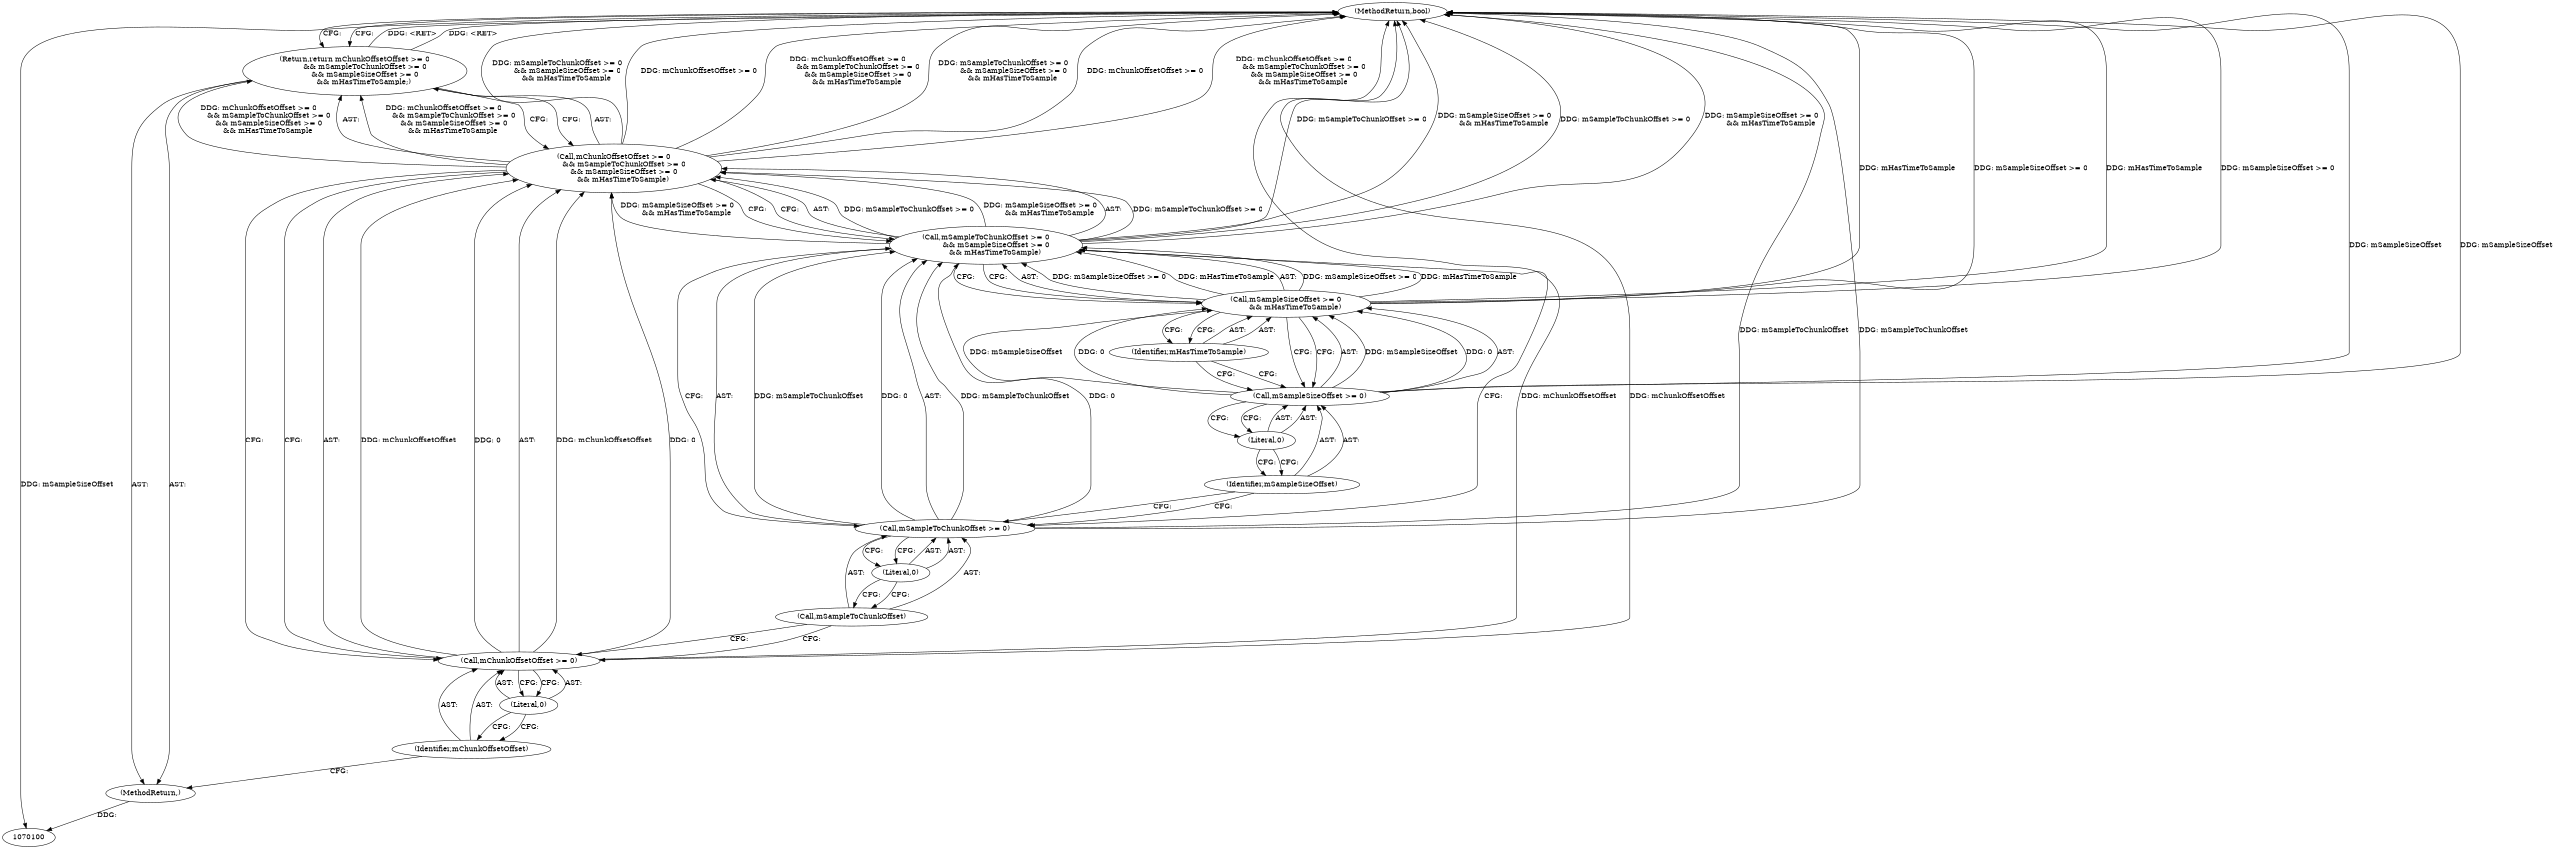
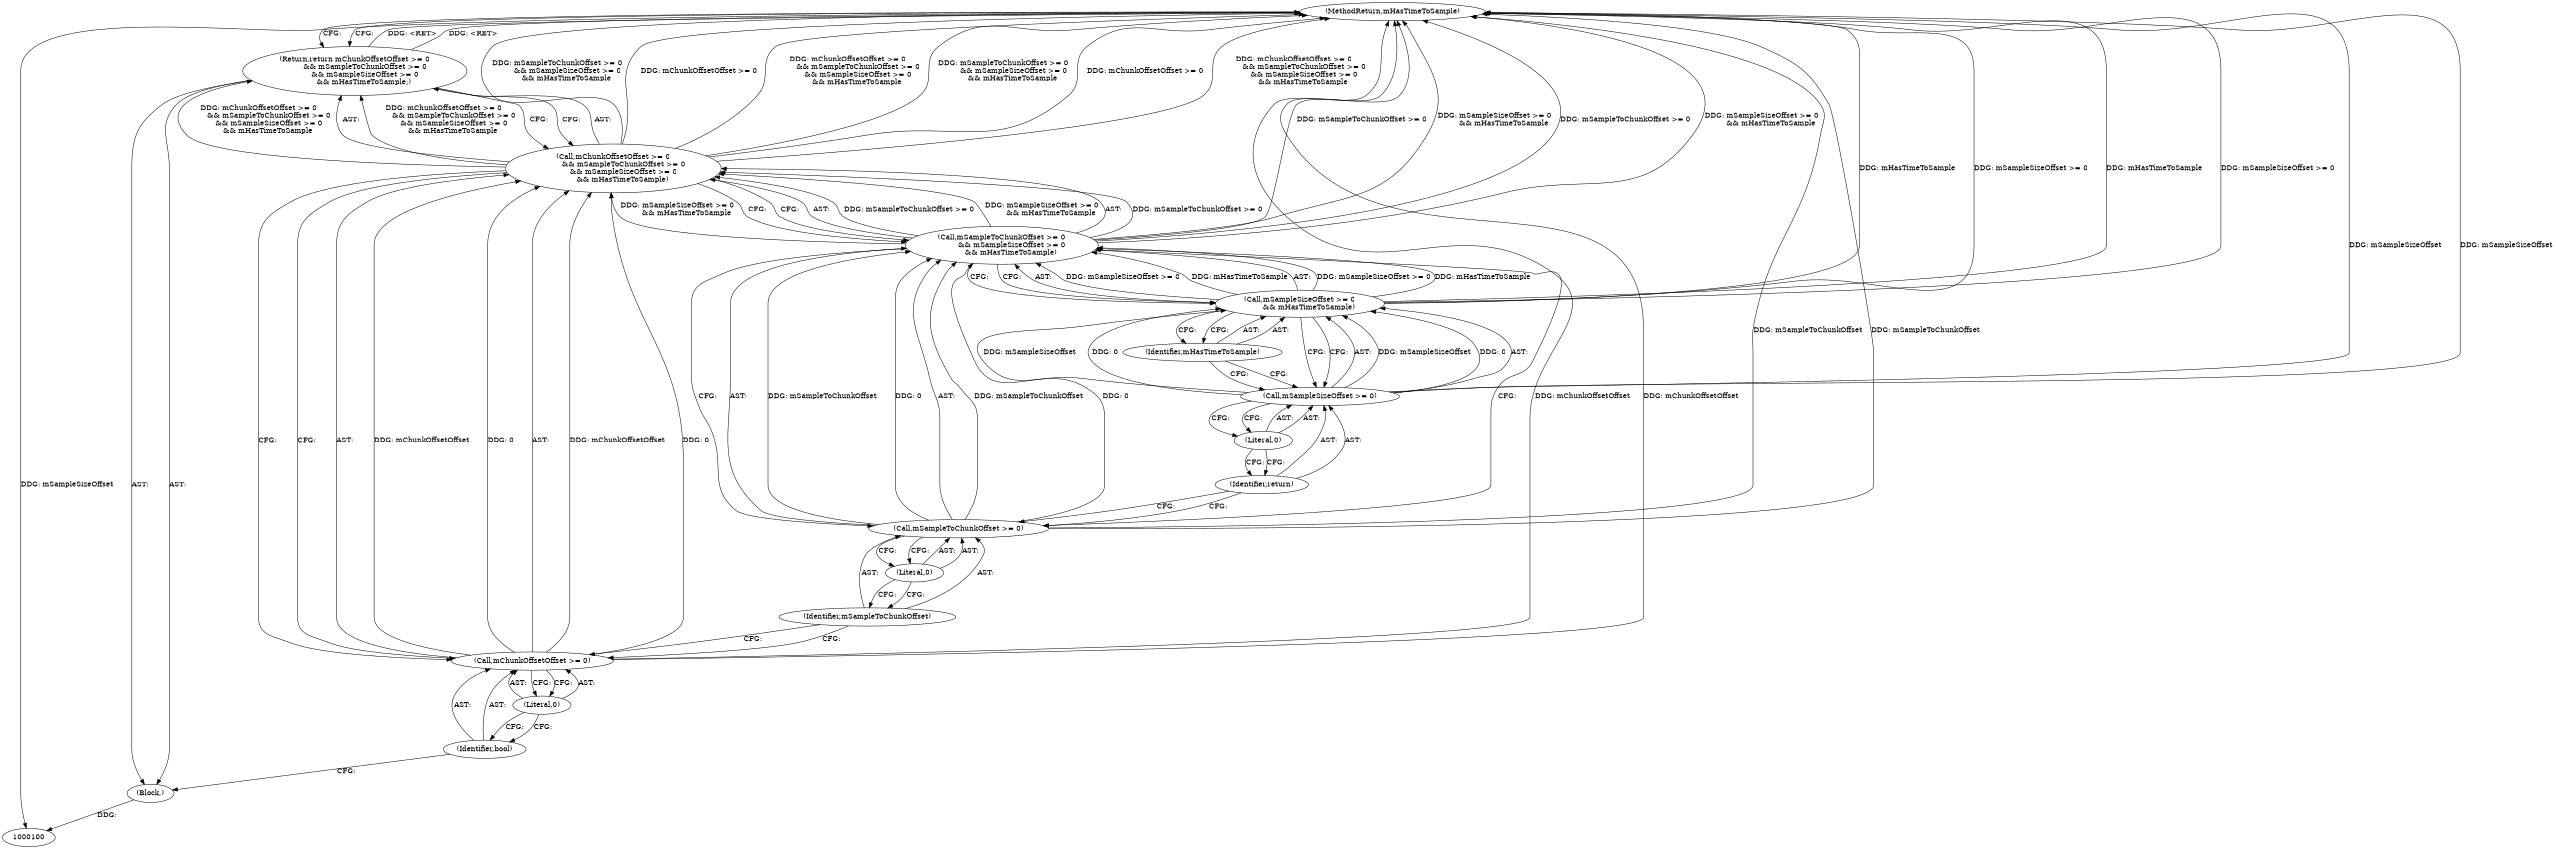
node "(MethodReturn,bool)": label "(MethodReturn,bool)" -> "(MethodReturn,mHasTimeToSample)"
node "(Identifier,mSampleSizeOffset)": label "(Identifier,mSampleSizeOffset)" -> "(Identifier,return)"
node "(Call,mSampleToChunkOffset)": label "(Call,mSampleToChunkOffset)" -> "(Identifier,mSampleToChunkOffset)"
node "(Identifier,mChunkOffsetOffset)": label "(Identifier,mChunkOffsetOffset)" -> "(Identifier,bool)"
node "(MethodReturn,)": label "(MethodReturn,)" -> "(Block,)"
node "1070100": label "1070100" -> "1000100"
